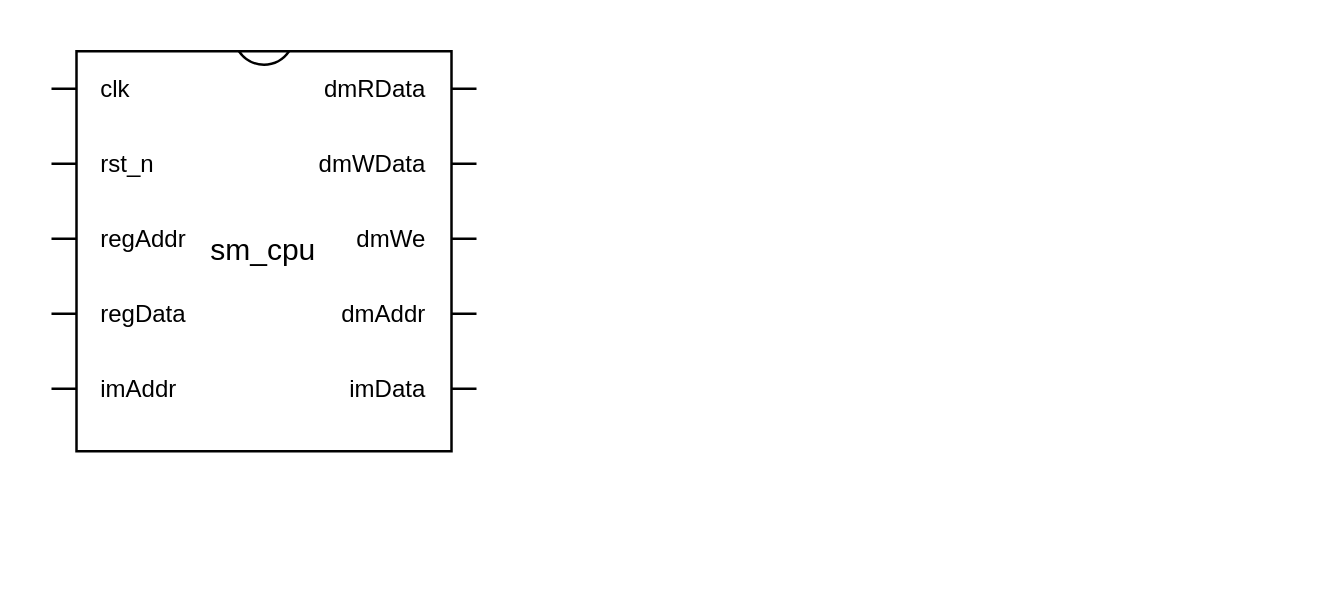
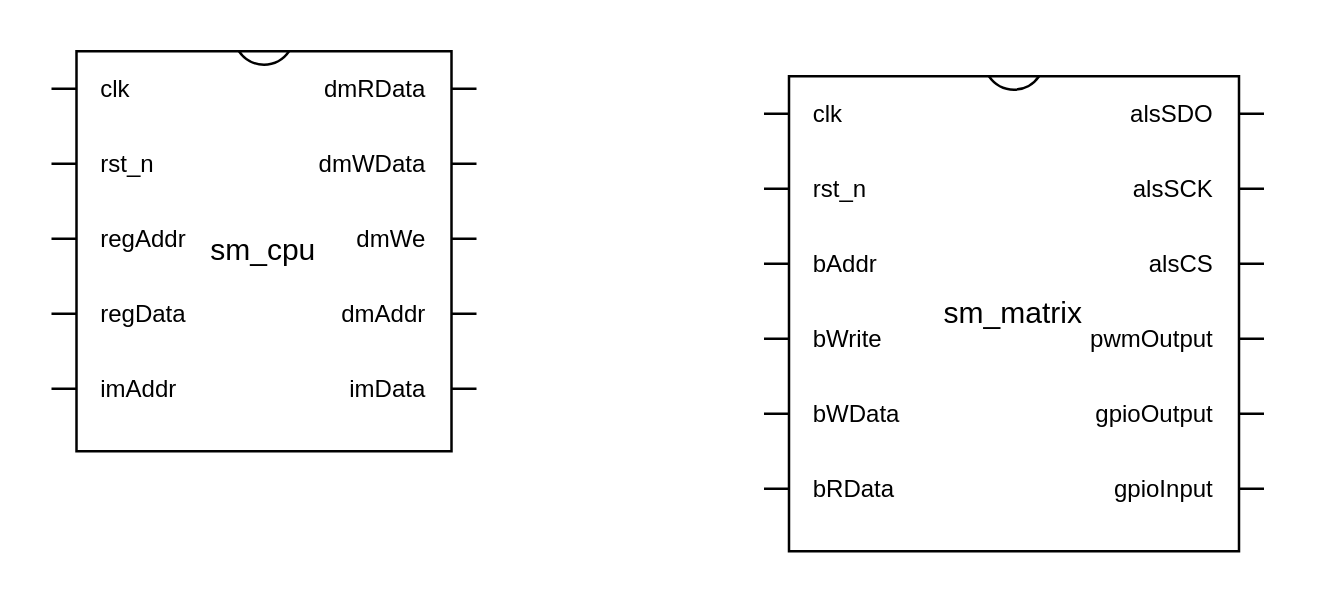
node "sm_matrix": added
